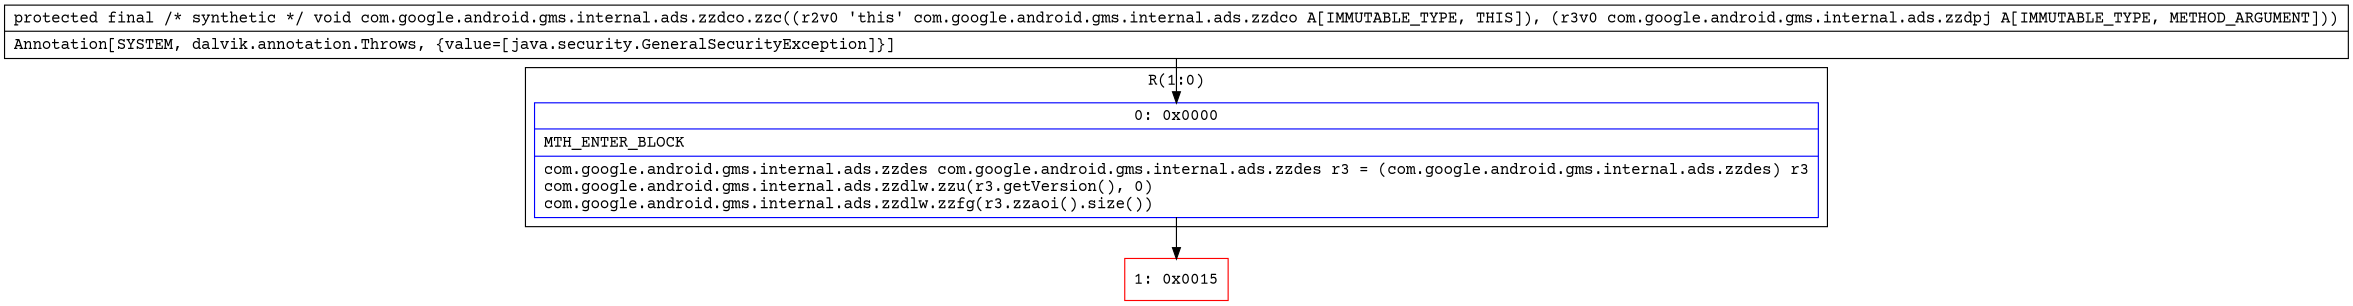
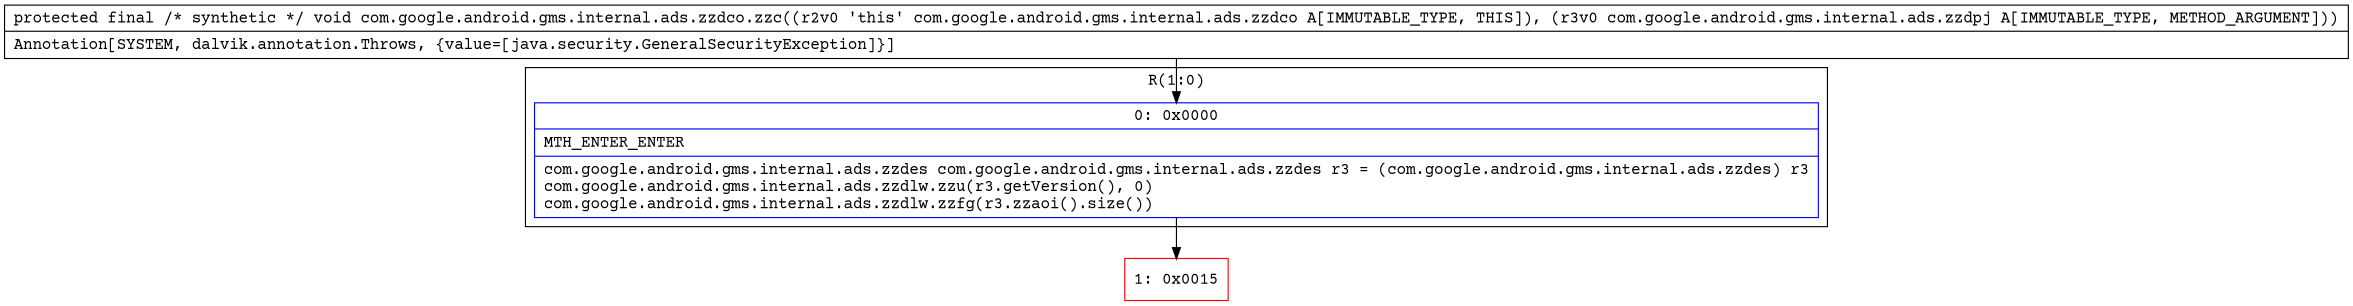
node "0: 0x0000": text "MTH_ENTER_BLOCK" -> "MTH_ENTER_ENTER"
